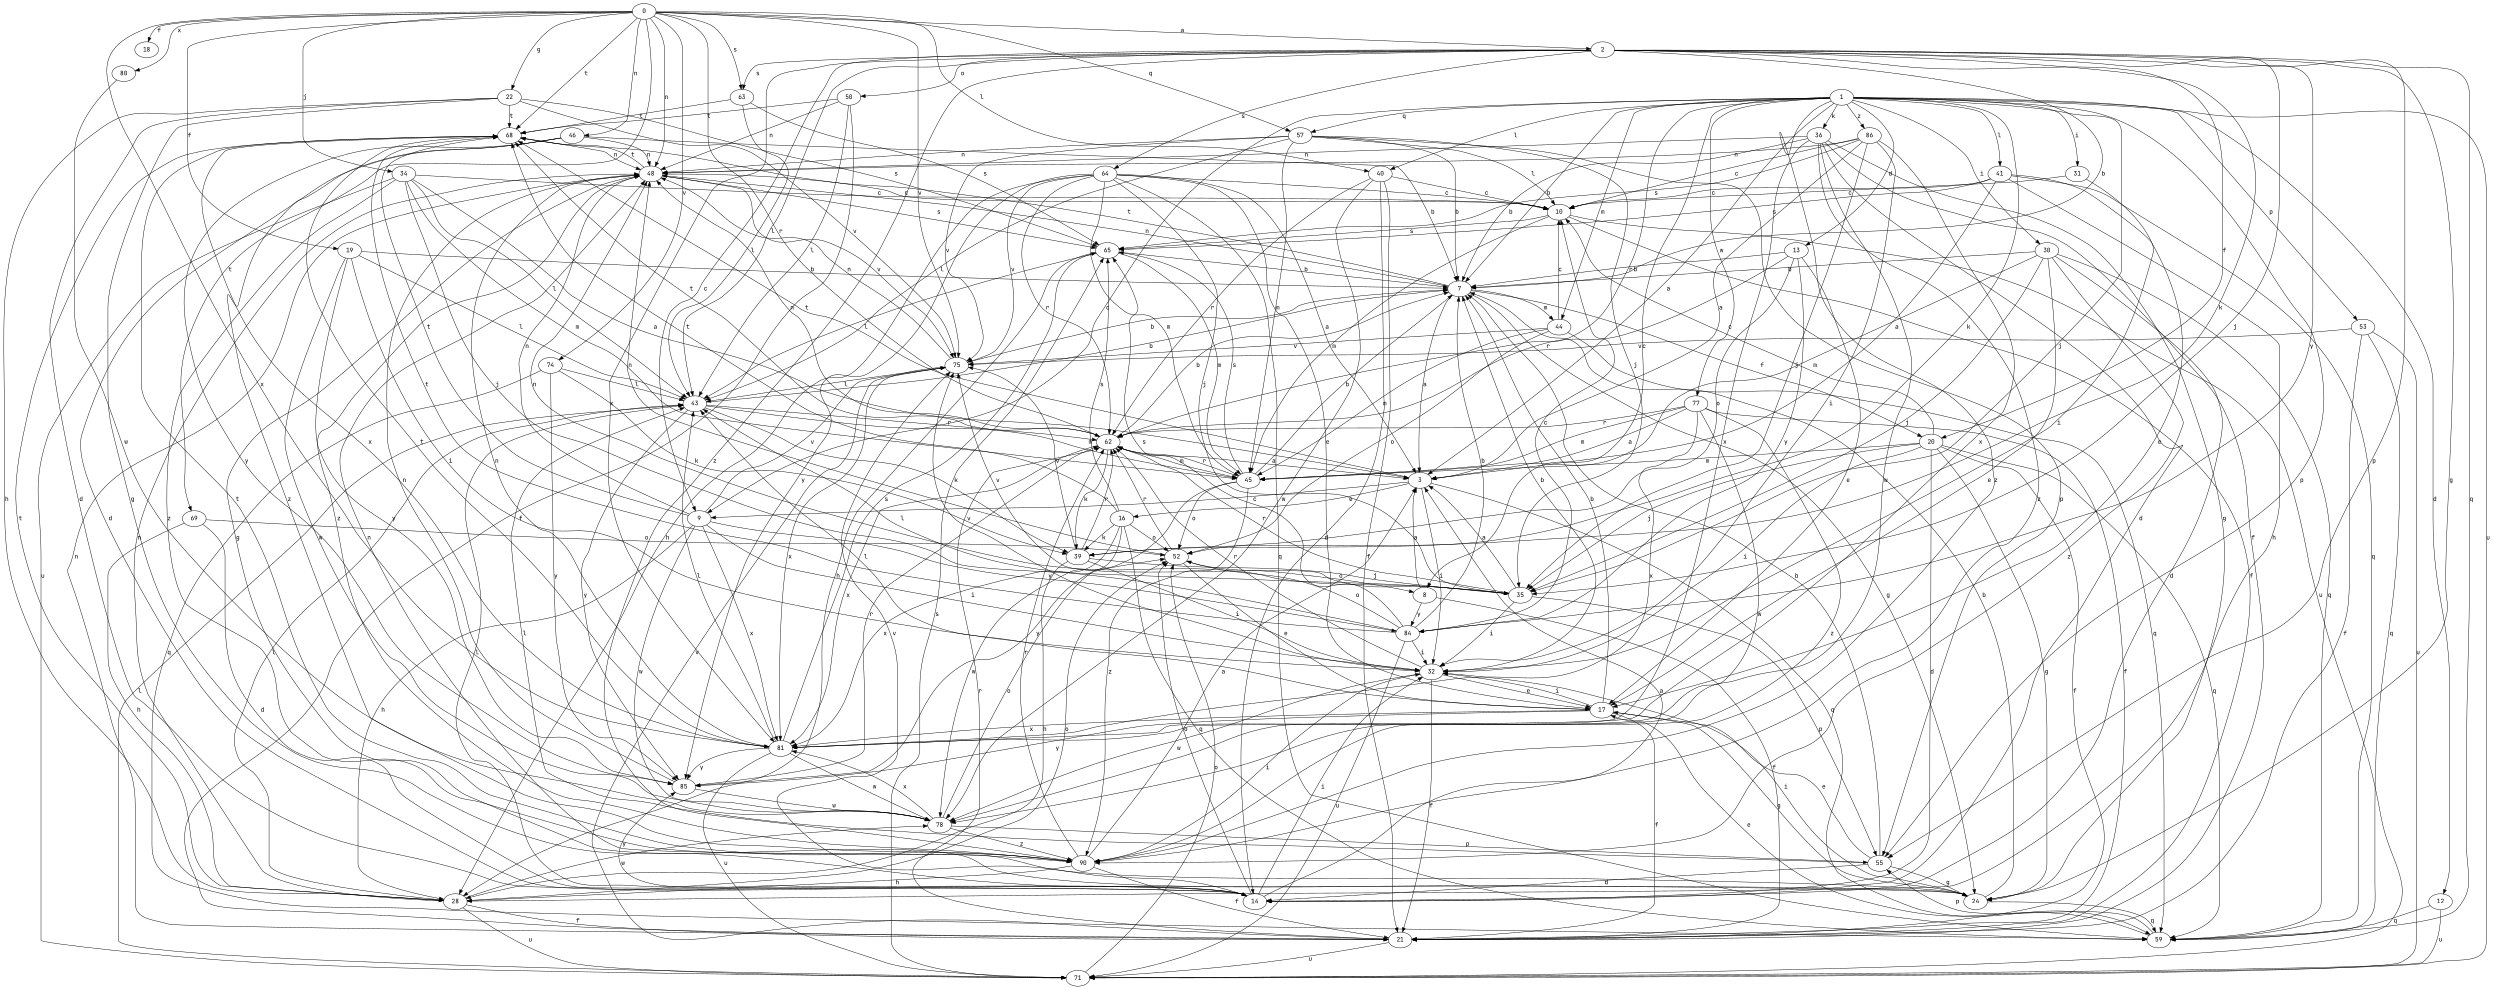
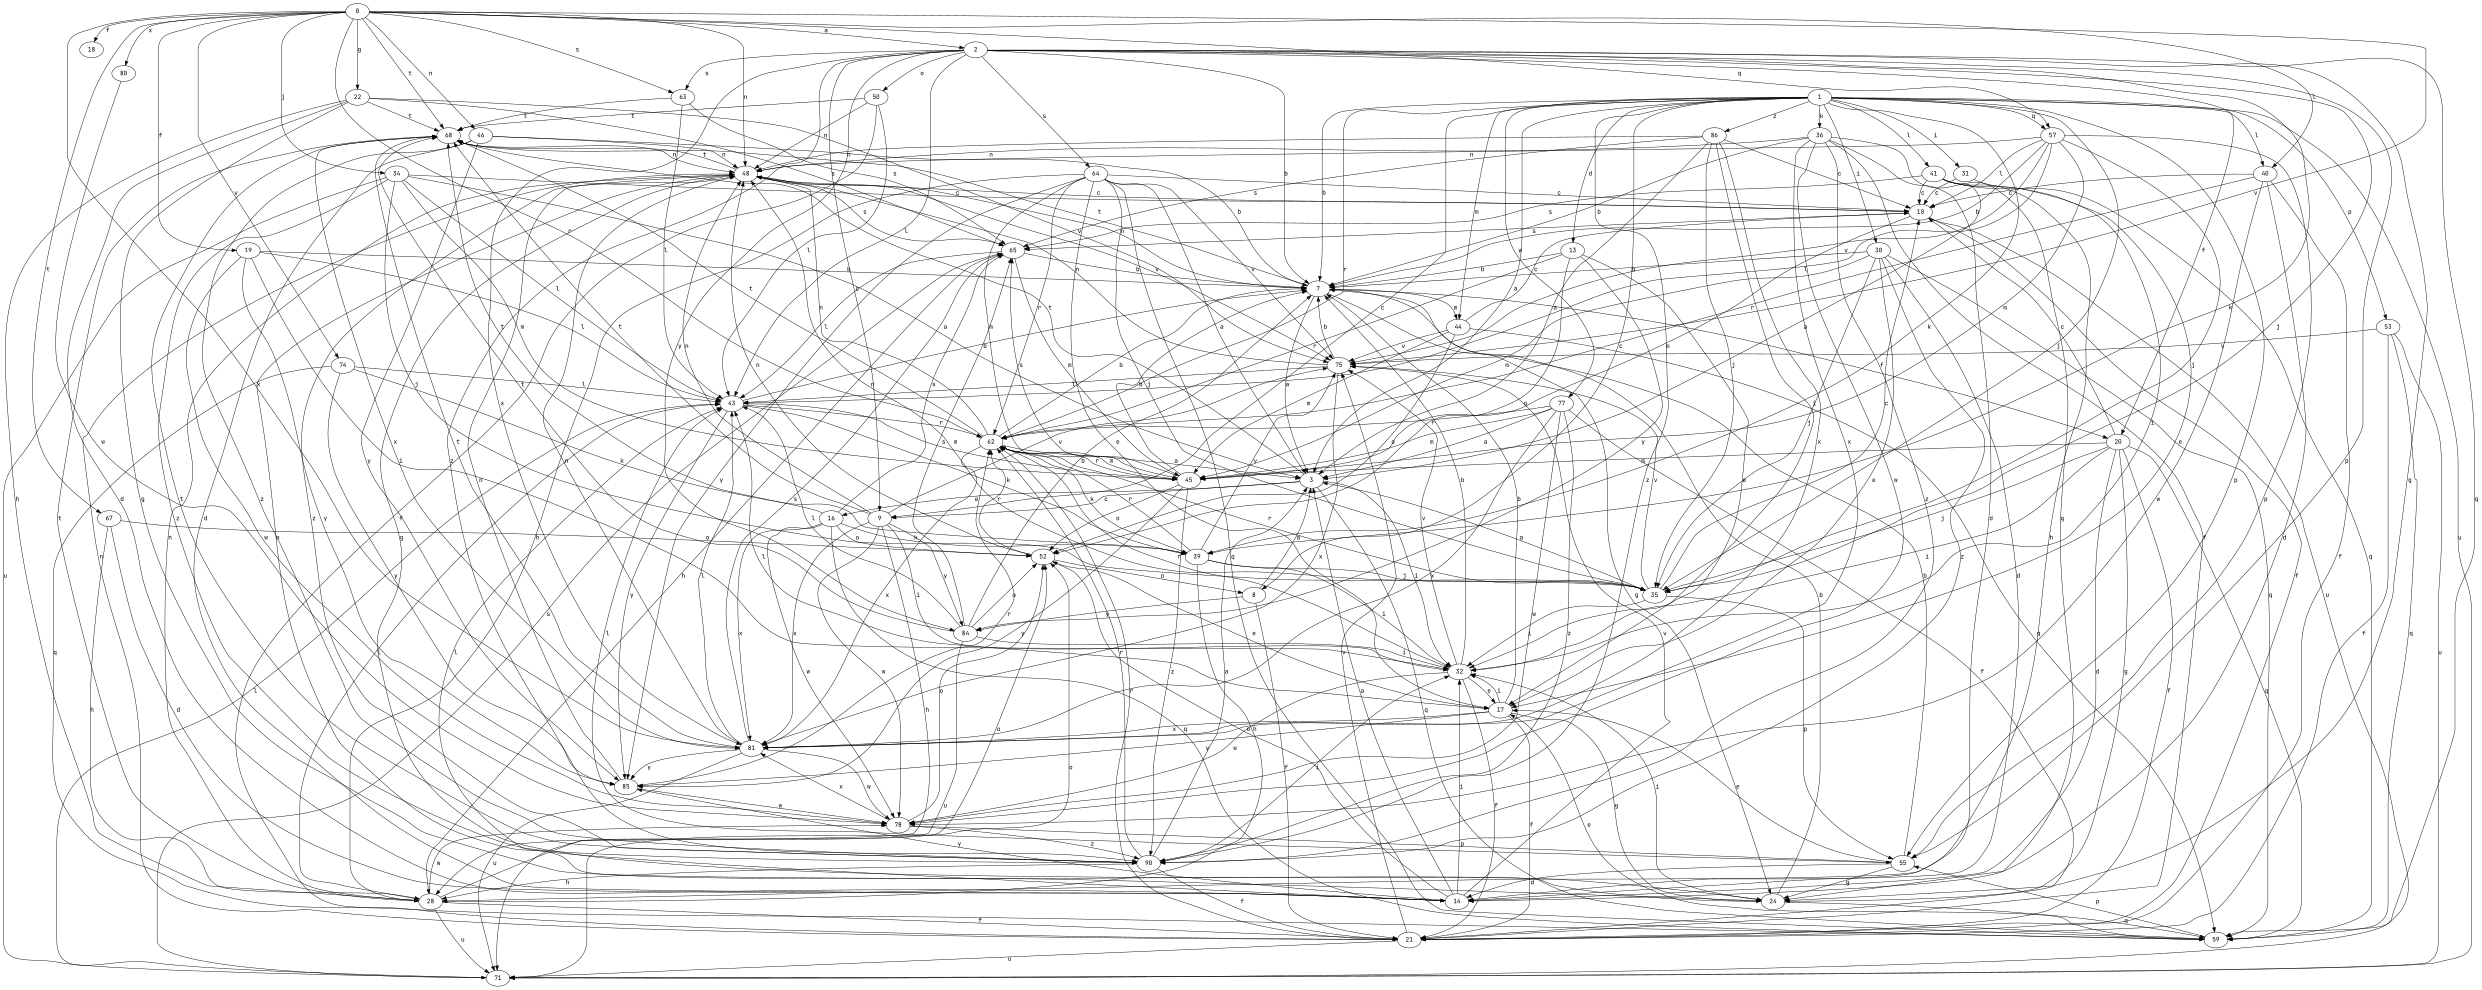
edge "84" -> "10": now "35" -> "10"
node "69": label "69" -> "67"
node "12": removed
